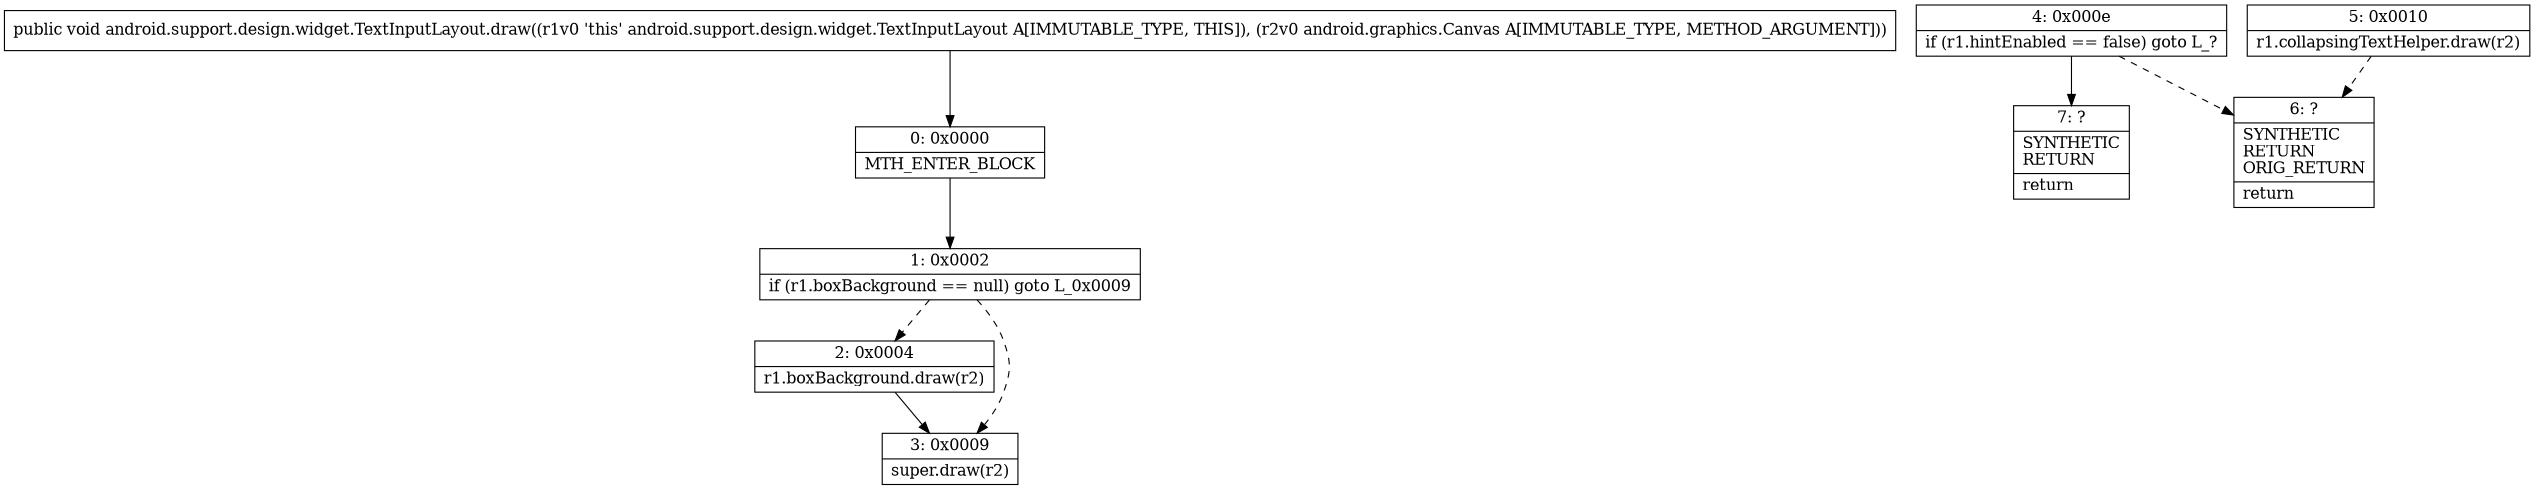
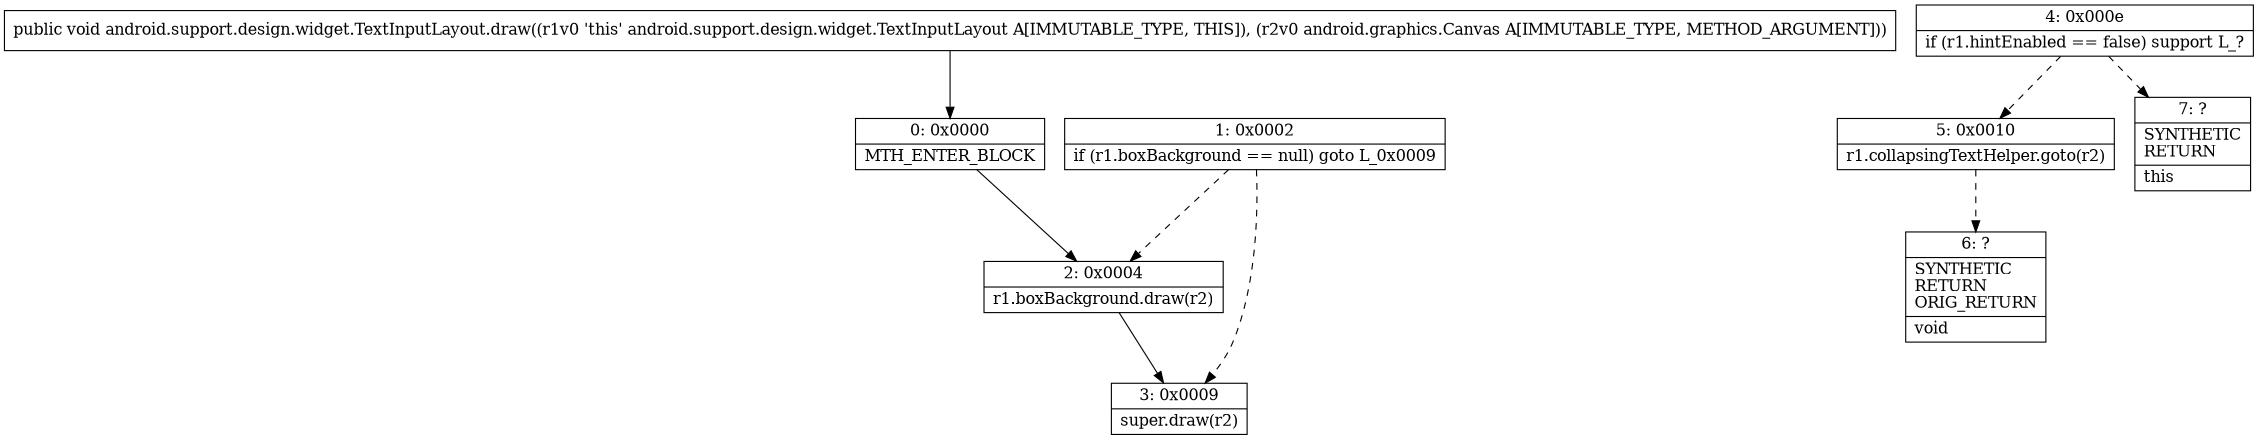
node "4: 0x000e": text "if (r1.hintEnabled == false) goto L_?" -> "if (r1.hintEnabled == false) support L_?"
node "5: 0x0010": text "r1.collapsingTextHelper.draw(r2)" -> "r1.collapsingTextHelper.goto(r2)"
edge "4: 0x000e" -> "7: ?": style solid -> dashed
edge "4: 0x000e" -> "6: ?": now "4: 0x000e" -> "5: 0x0010"
node "7: ?": text "return" -> "this"
node "6: ?": text "return" -> "void"
edge "0: 0x0000" -> "1: 0x0002": now "0: 0x0000" -> "2: 0x0004"
